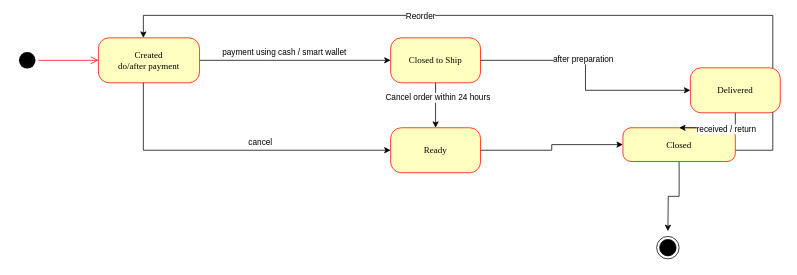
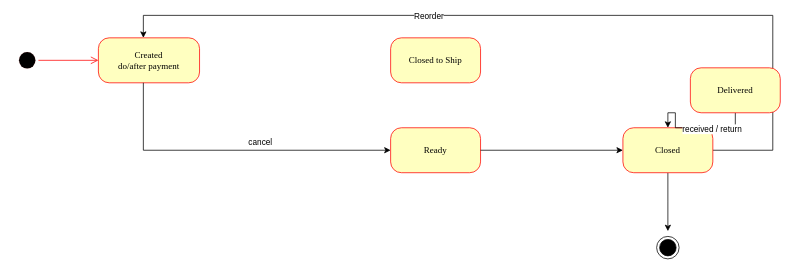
edge "Created do/after payment" -> "Closed to Ship": removed, label "payment using cash / smart wallet"
edge "Closed to Ship" -> "Delivered": removed, label "after preparation"
edge "Closed to Ship" -> "Ready": removed, label "Cancel order within 24 hours"
node "Closed": size 113x34 -> 90x45
